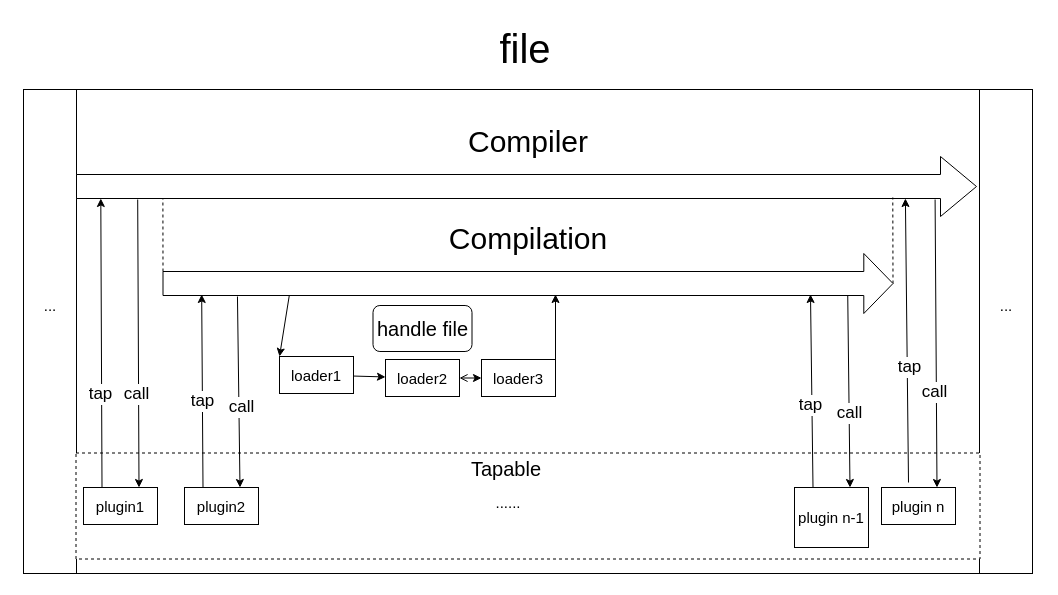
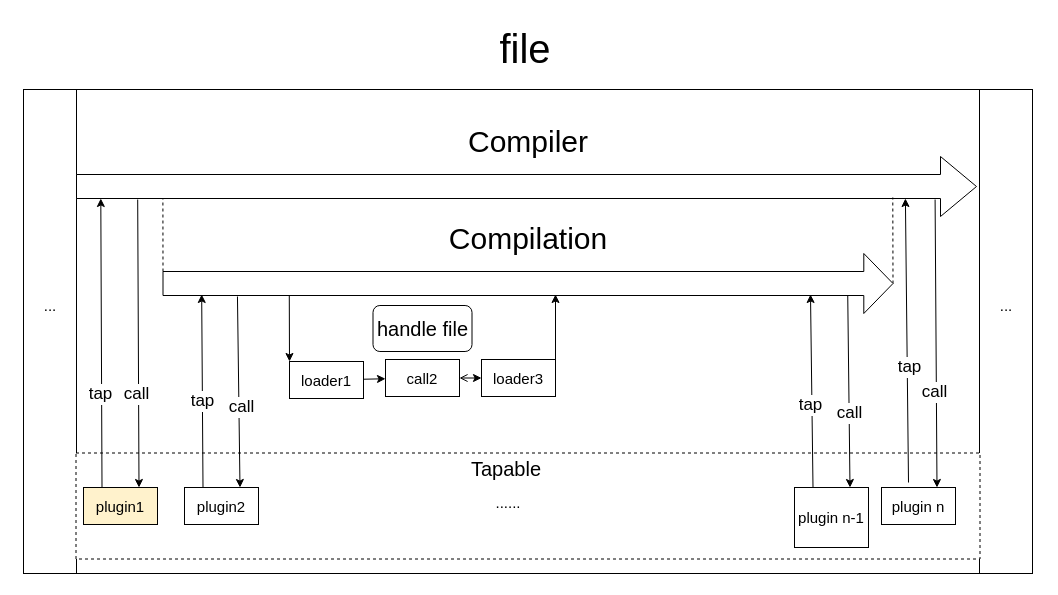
node "loader1": moved (317, 375) -> (327, 380)
node "loader2": label "loader2" -> "call2"
node "plugin1": fillcolor #ffffff -> #fff2cc
